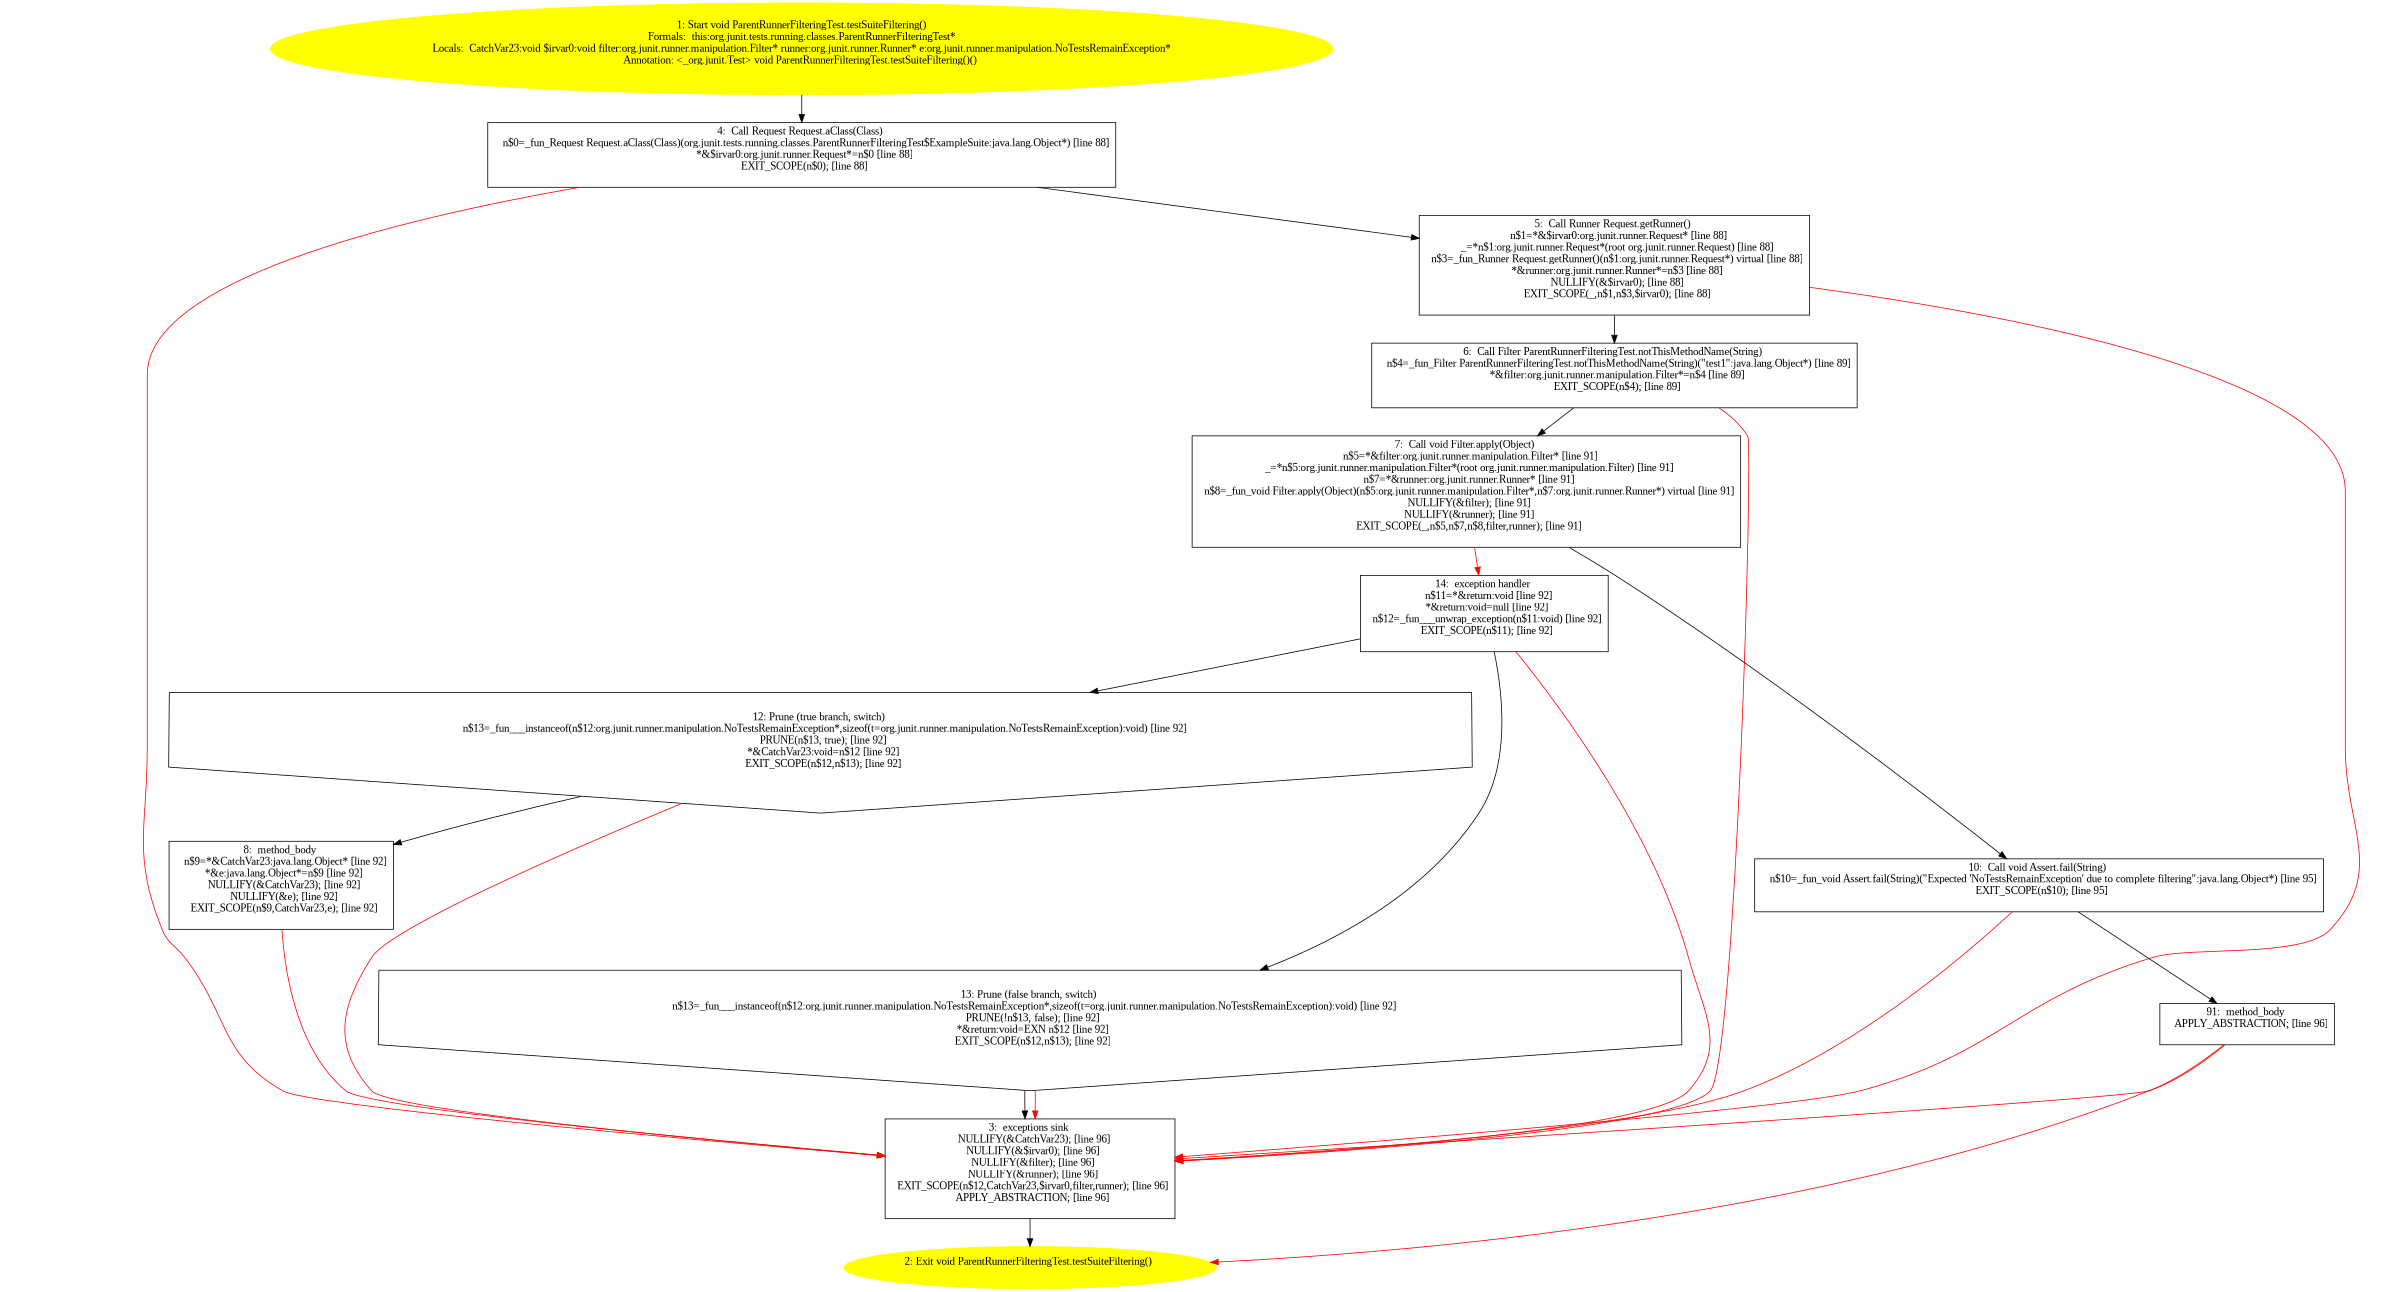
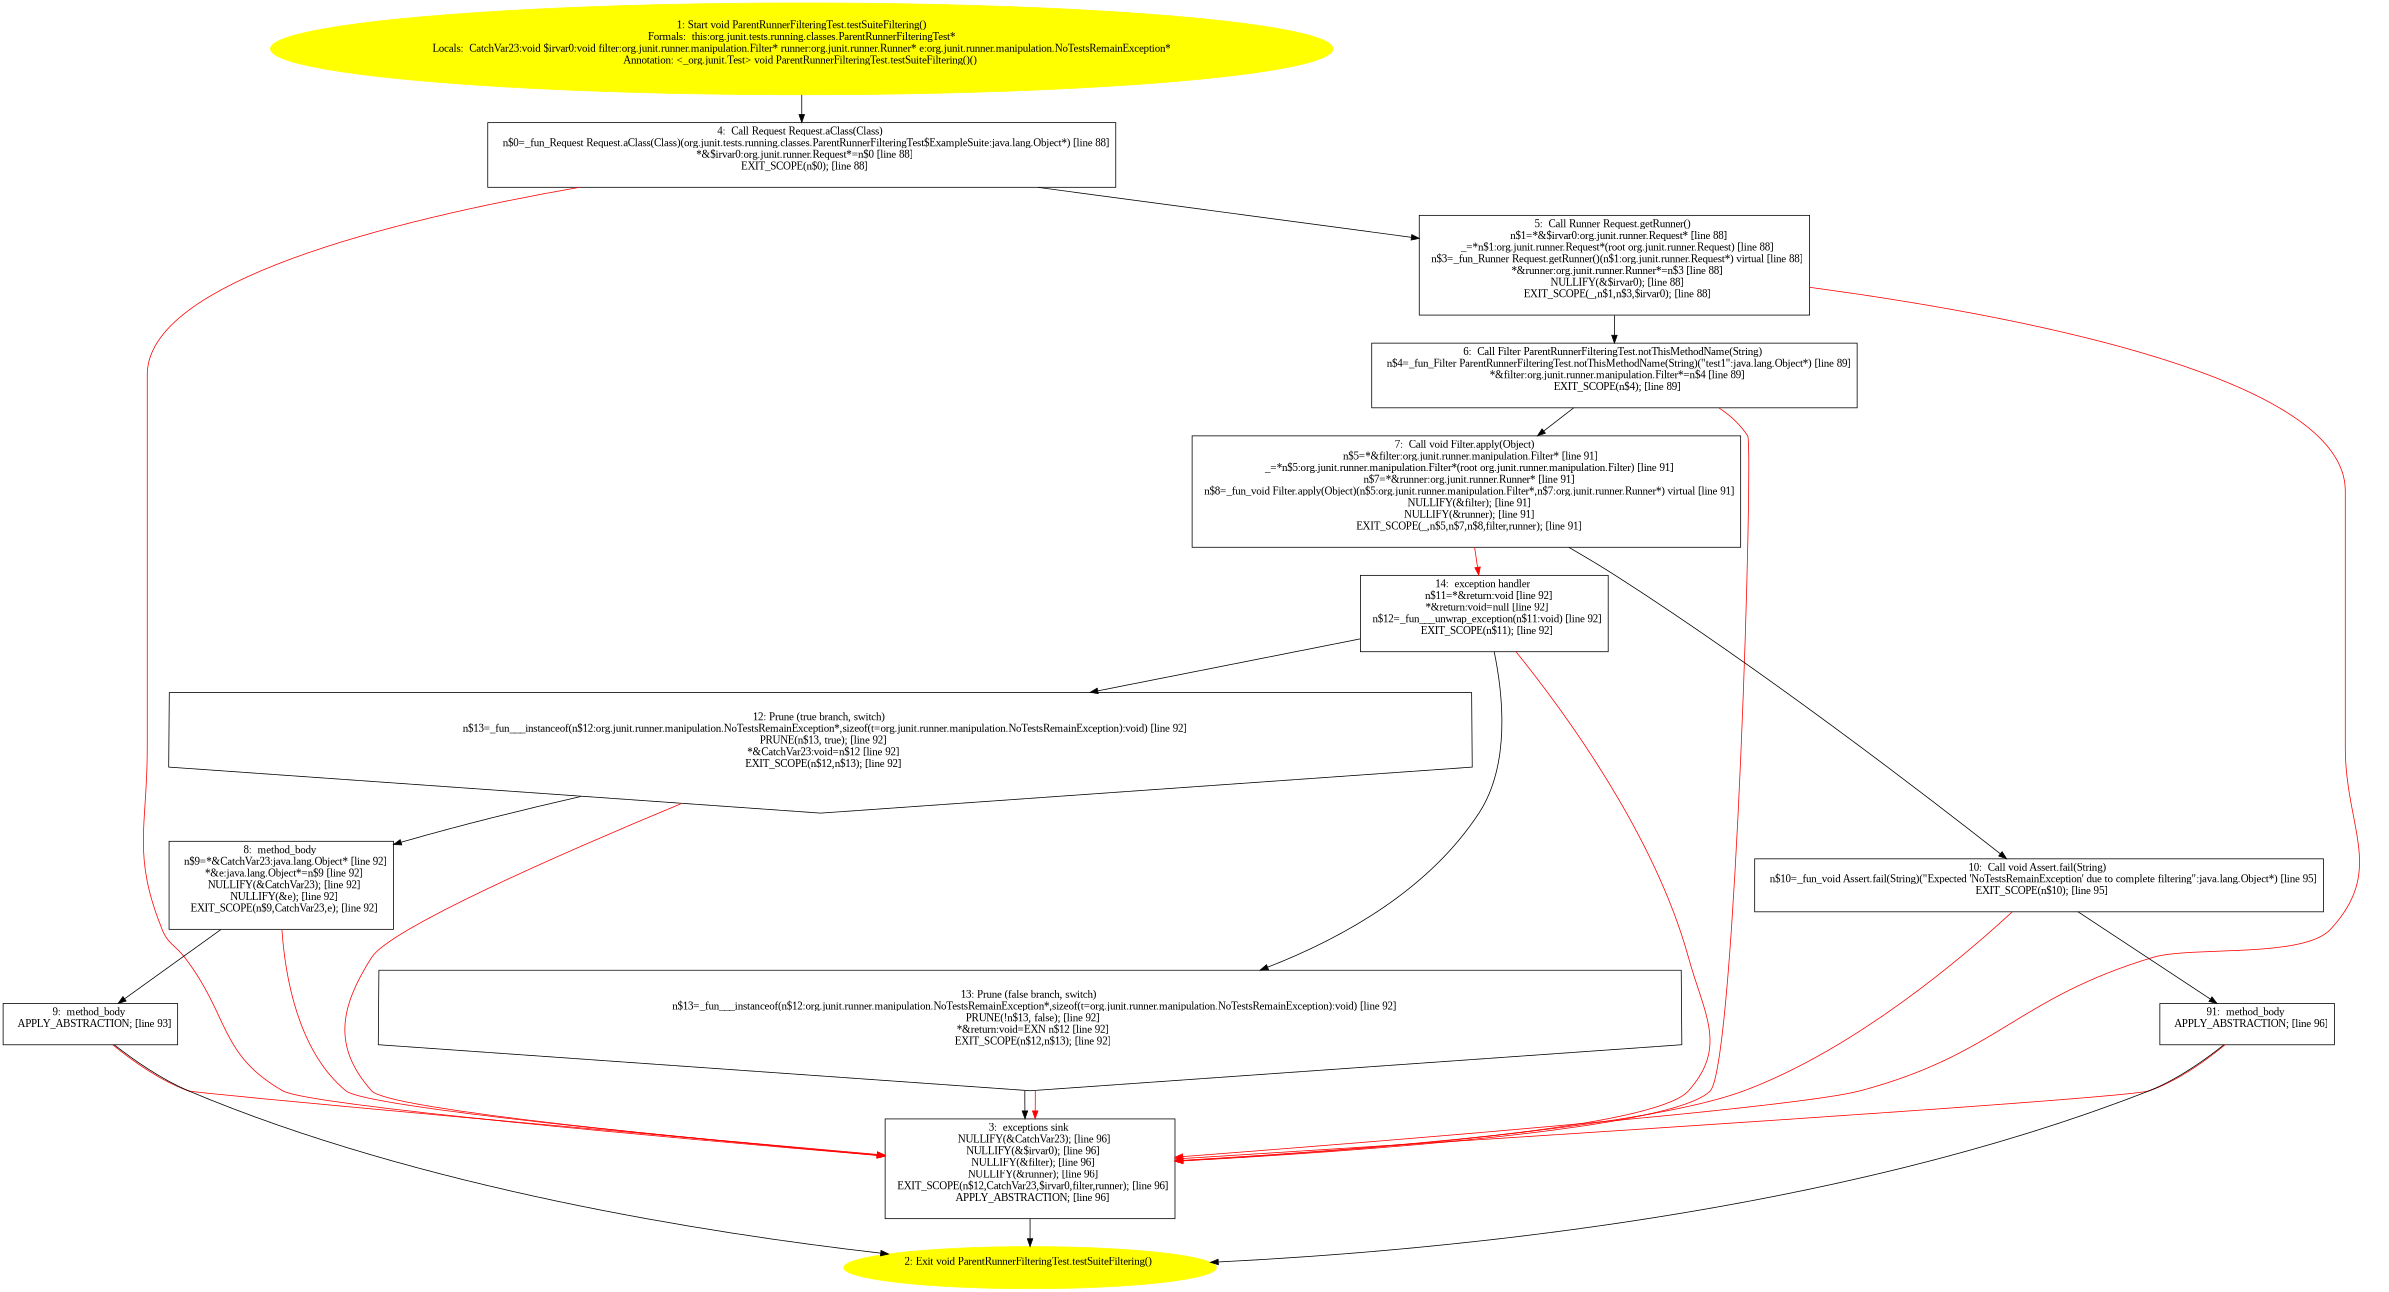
node "9:  method_body APPLY_ABSTRACTION; [line 93]": added
edge "91:  method_body APPLY_ABSTRACTION; [line 96]" -> "2: Exit void ParentRunnerFilteringTest.testSuiteFiltering()": color red -> black
